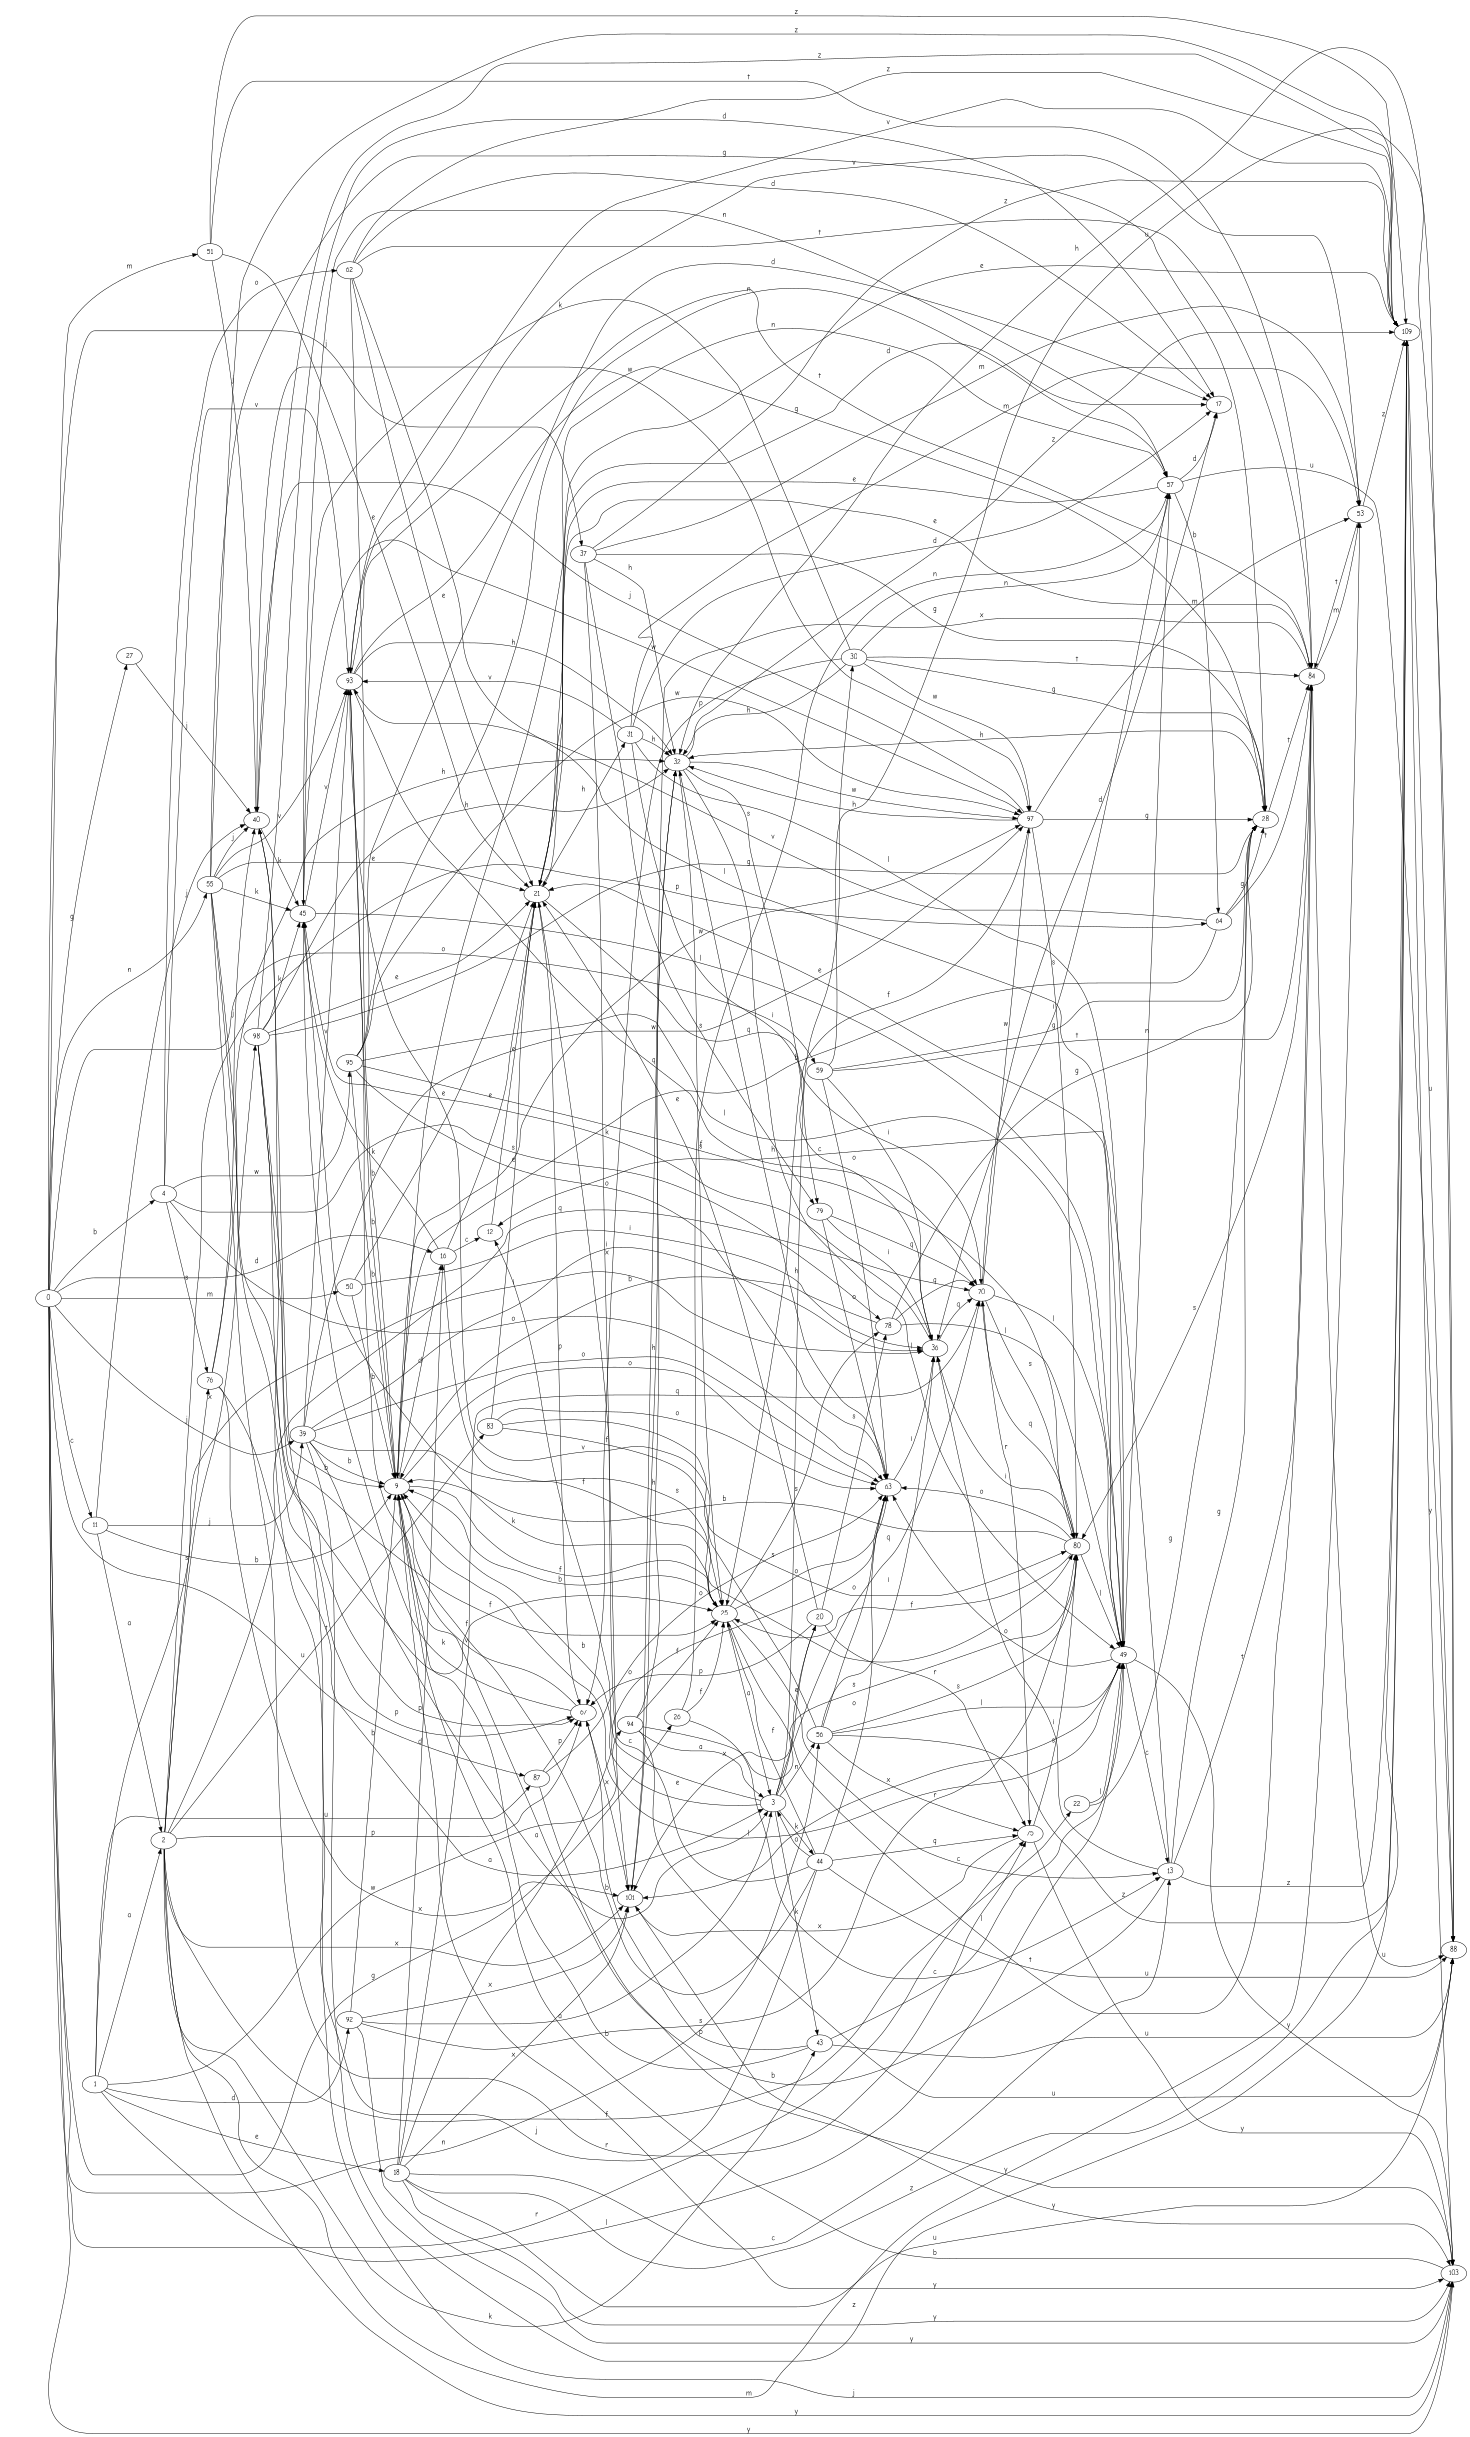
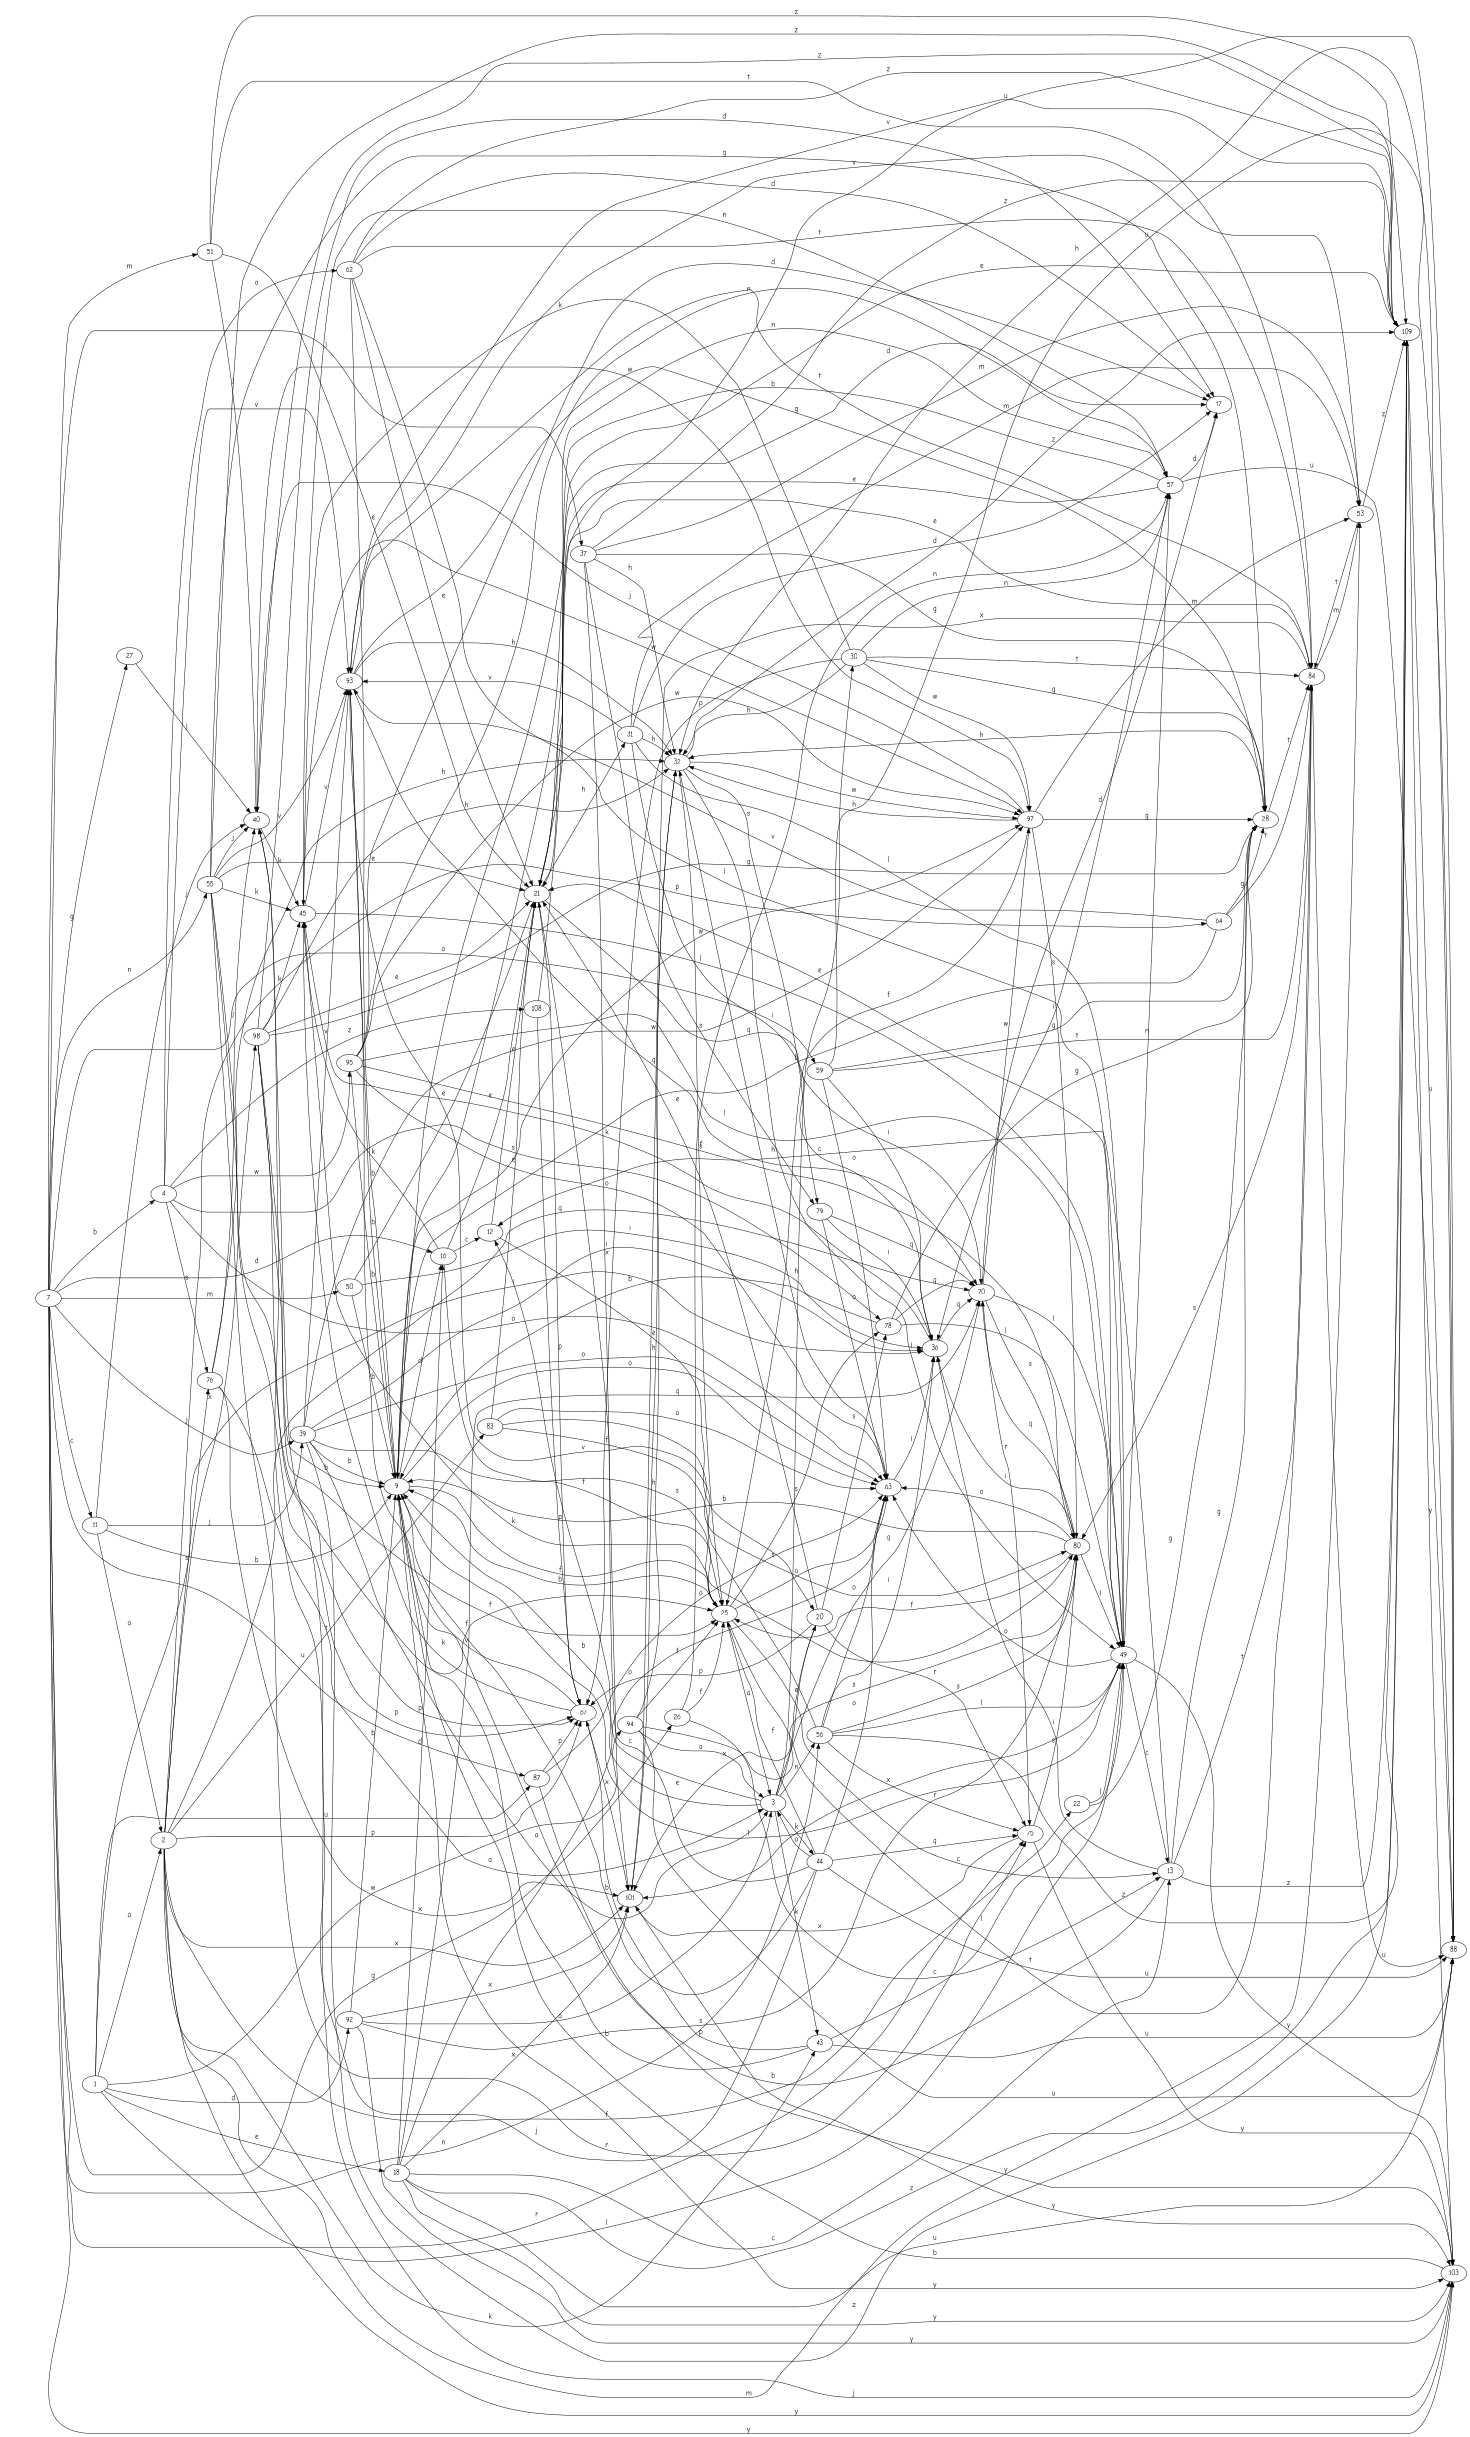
edge "57" -> "64": now "57" -> "9"
node "108": added
node "0": label "0" -> "7"
edge "12" -> "20": added, label "e"
